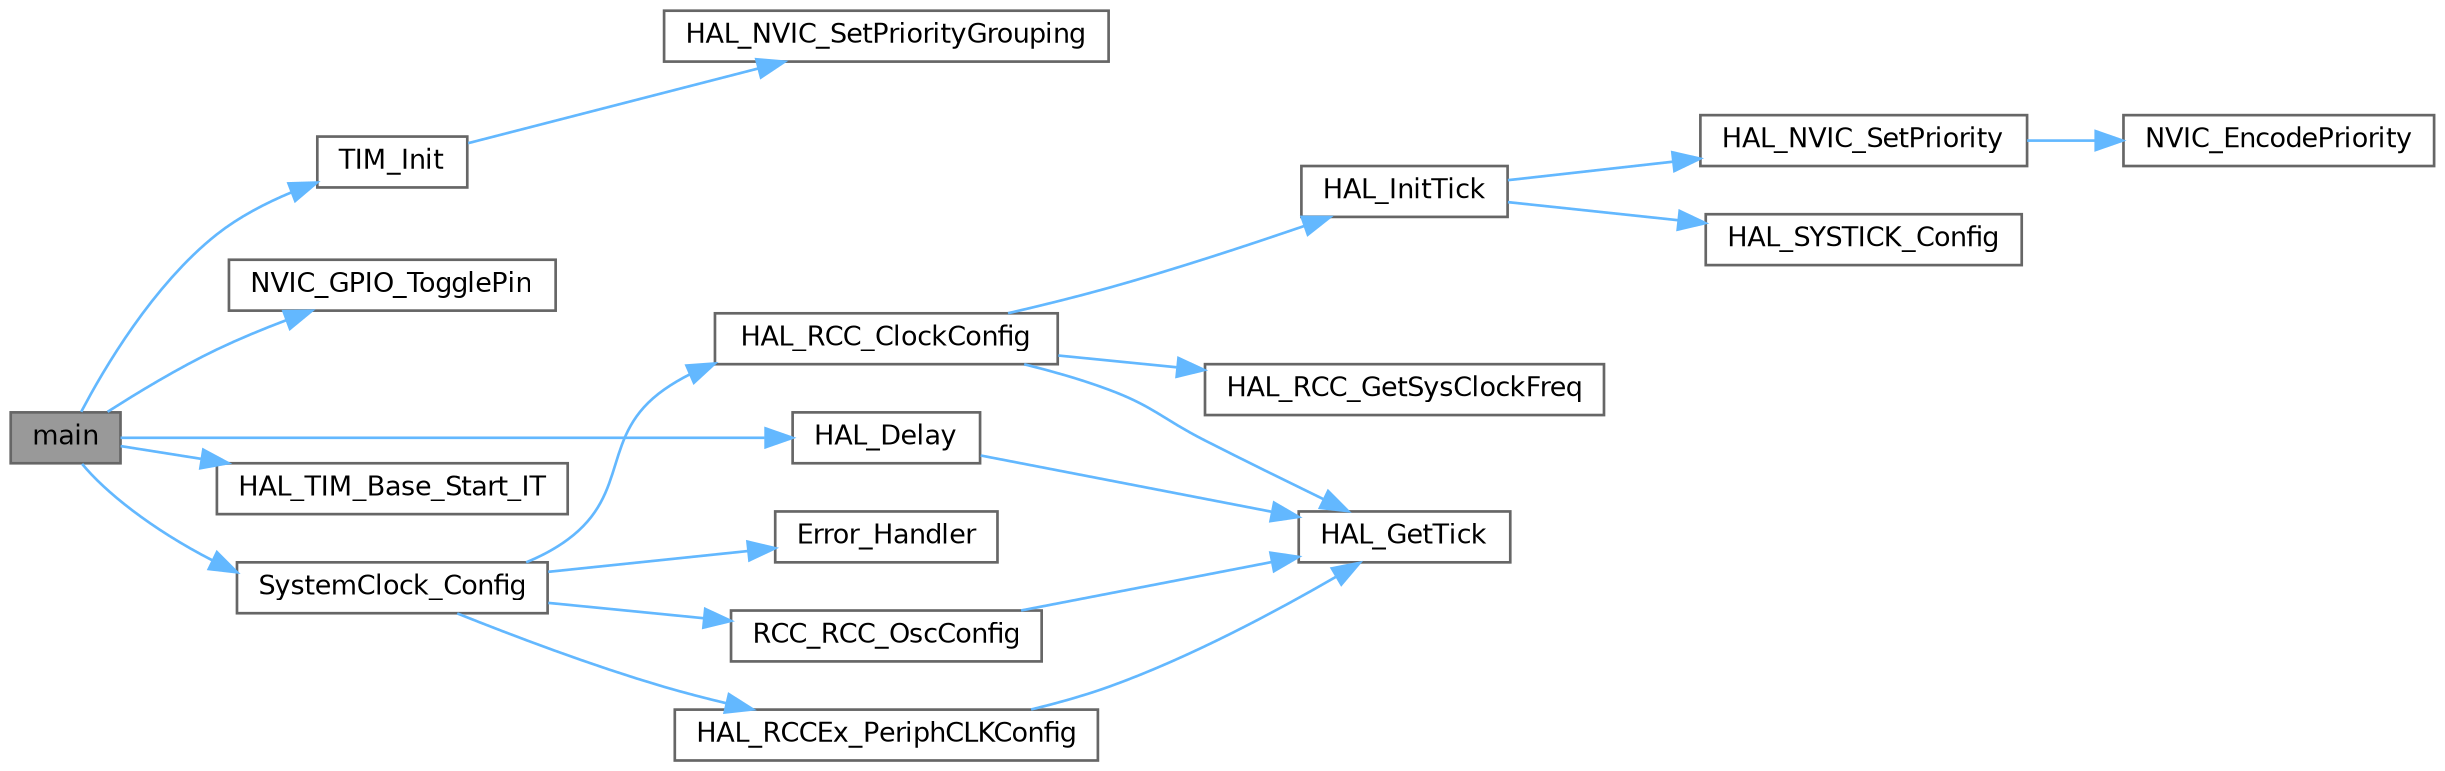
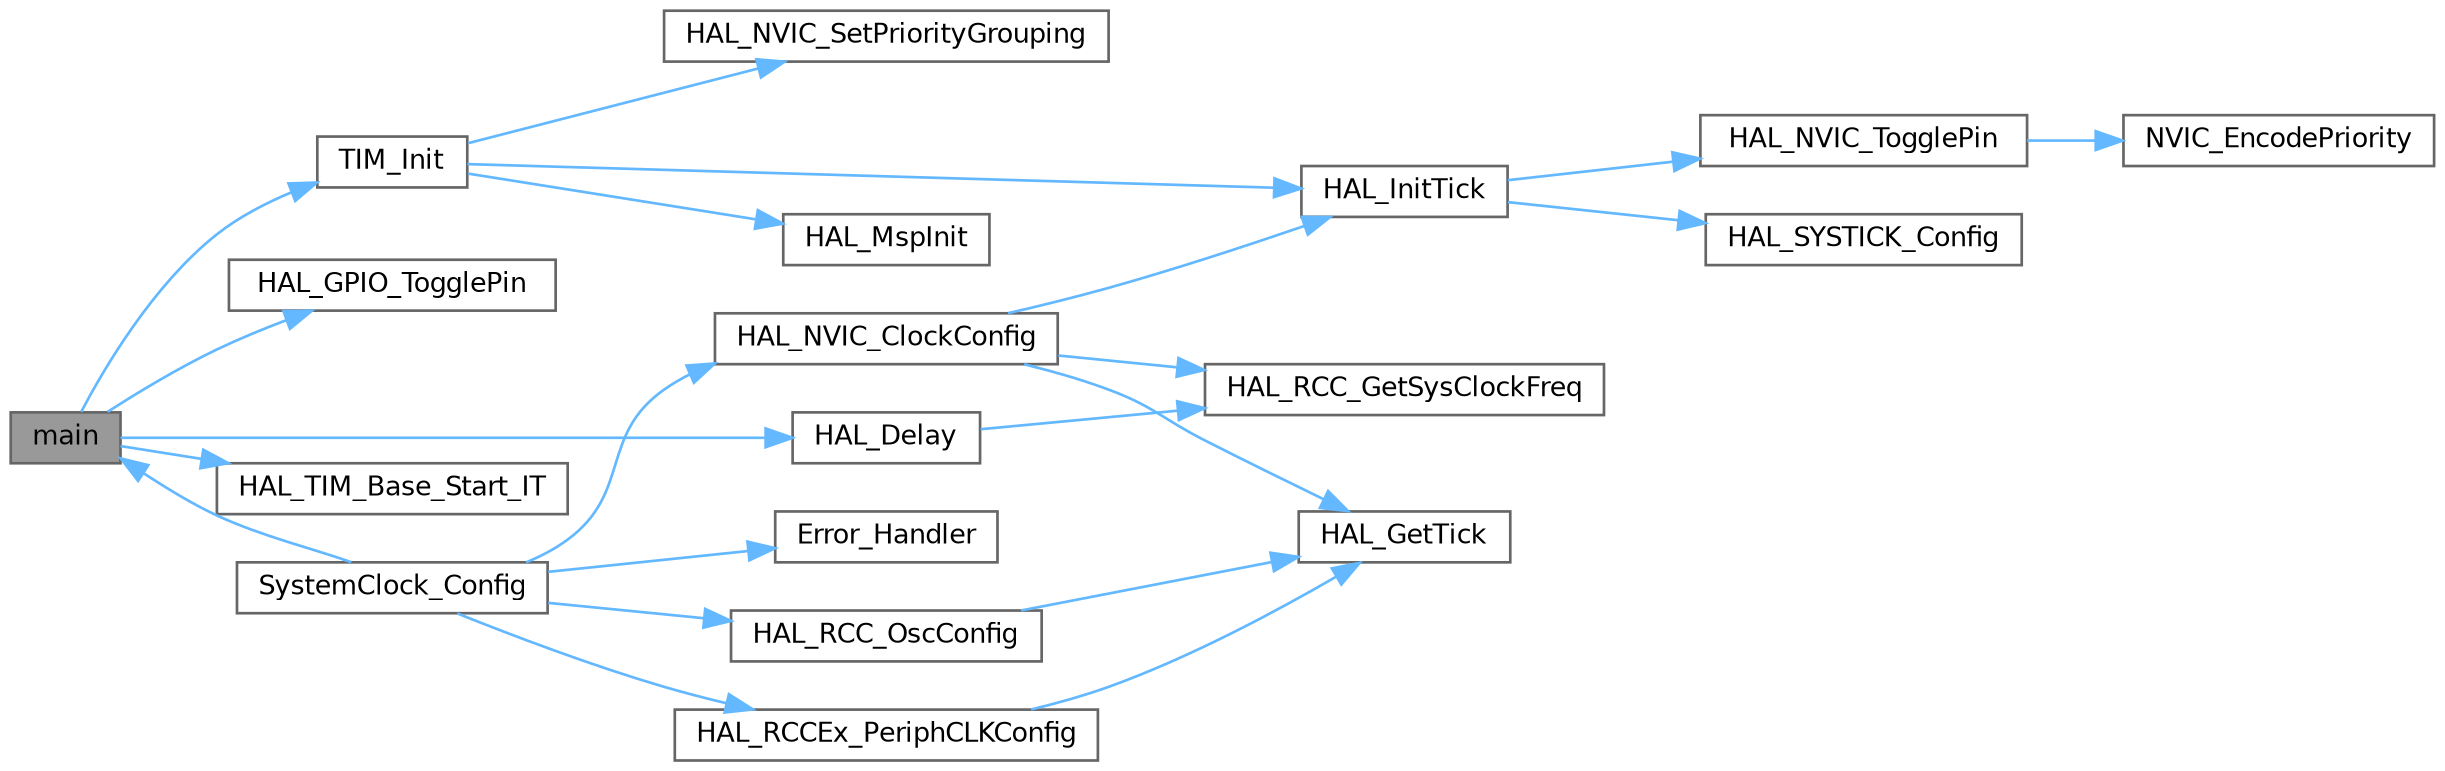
node "HAL_NVIC_SetPriority": label "HAL_NVIC_SetPriority" -> "HAL_NVIC_TogglePin"
edge "TIM_Init" -> "HAL_InitTick": added
node "HAL_MspInit": added
node "NVIC_GPIO_TogglePin": label "NVIC_GPIO_TogglePin" -> "HAL_GPIO_TogglePin"
node "HAL_RCC_ClockConfig": label "HAL_RCC_ClockConfig" -> "HAL_NVIC_ClockConfig"
edge "HAL_Delay" -> "HAL_GetTick": now "HAL_Delay" -> "HAL_RCC_GetSysClockFreq"
edge "main" -> "SystemClock_Config": reversed
node "RCC_RCC_OscConfig": label "RCC_RCC_OscConfig" -> "HAL_RCC_OscConfig"
